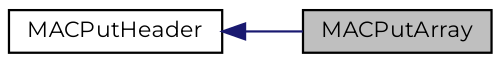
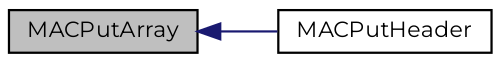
edge "MACPutArray" -> "MACPutHeader": reversed
